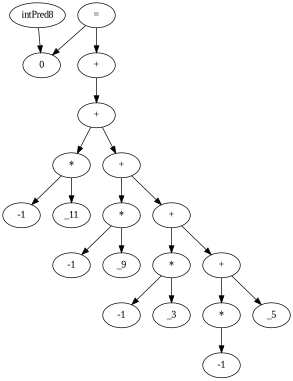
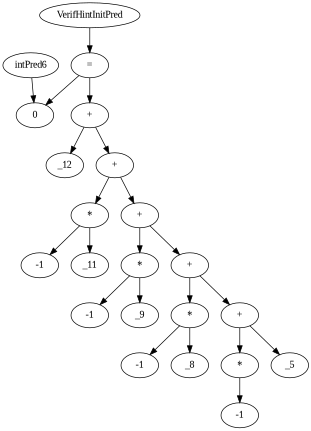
node "intPred8": label "intPred8" -> "intPred6"
node "VerifHintInitPred": added
node "_12": added
node "_3": label "_3" -> "_8"
